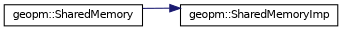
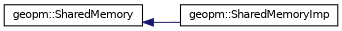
edge "geopm::SharedMemory" -> "geopm::SharedMemoryImp": reversed
